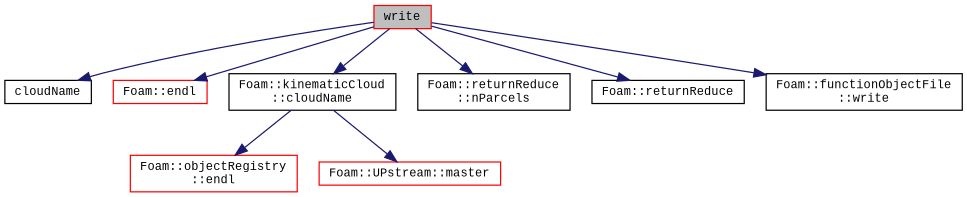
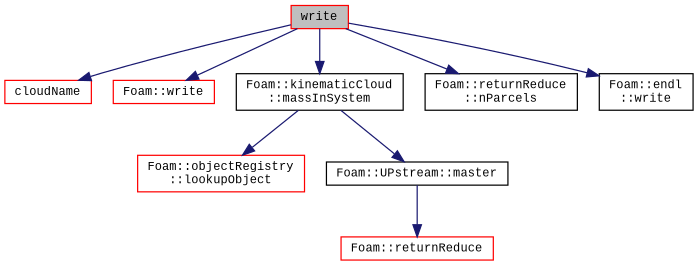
edge "write" -> "Foam::returnReduce": now "Foam::UPstream::master" -> "Foam::returnReduce"
node "cloudName": color black -> red
node "Foam::endl": label "Foam::endl" -> "Foam::write"
node "Foam::kinematicCloud ::cloudName": label "Foam::kinematicCloud ::cloudName" -> "Foam::kinematicCloud ::massInSystem"
node "Foam::returnReduce": color black -> red
node "Foam::functionObjectFile ::write": label "Foam::functionObjectFile ::write" -> "Foam::endl ::write"
node "Foam::objectRegistry ::endl": label "Foam::objectRegistry ::endl" -> "Foam::objectRegistry ::lookupObject"
node "Foam::UPstream::master": color red -> black
